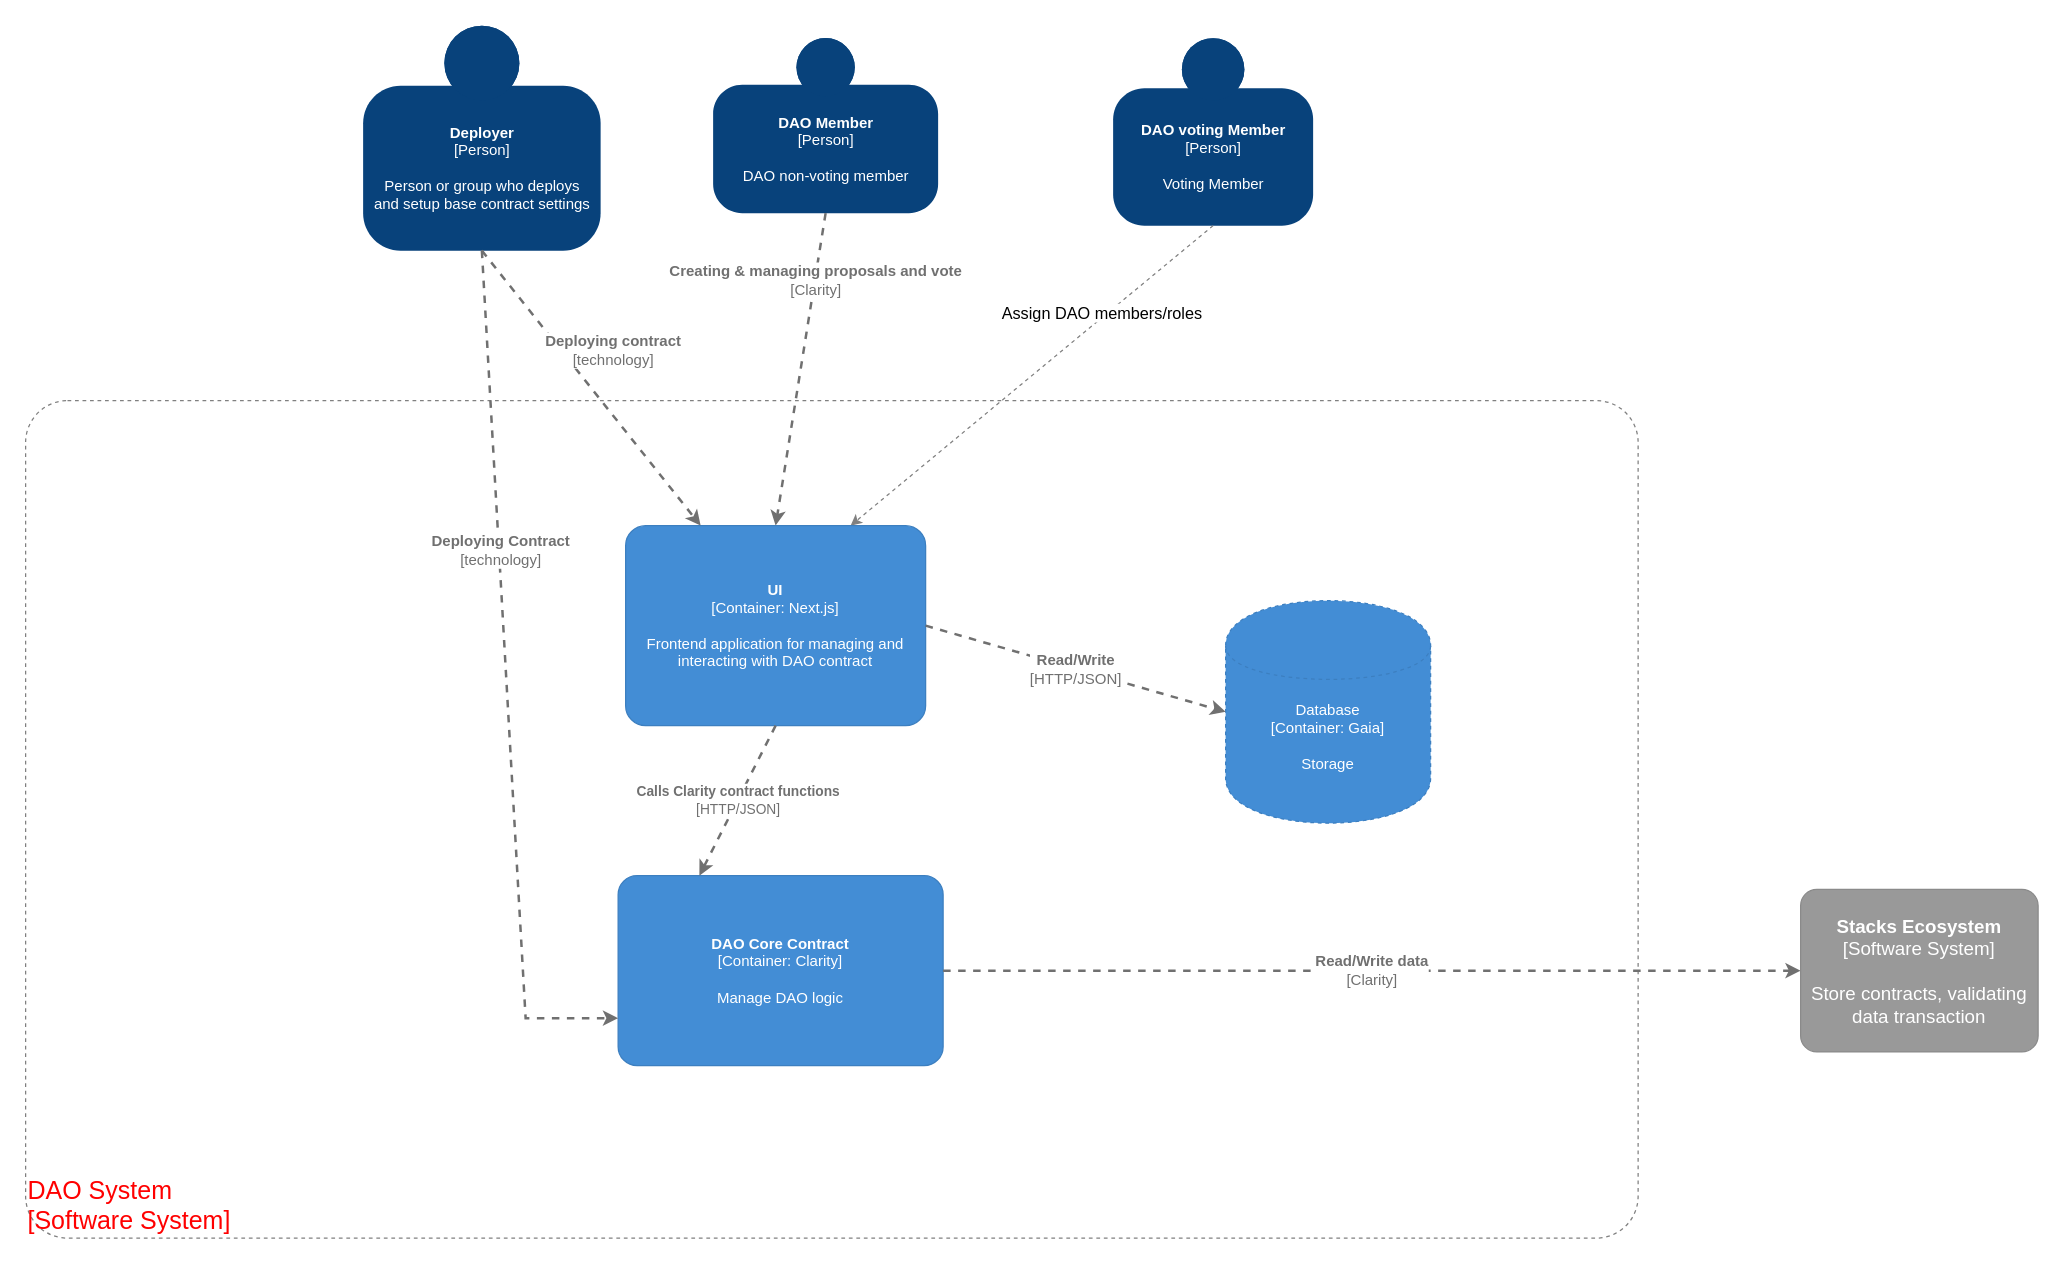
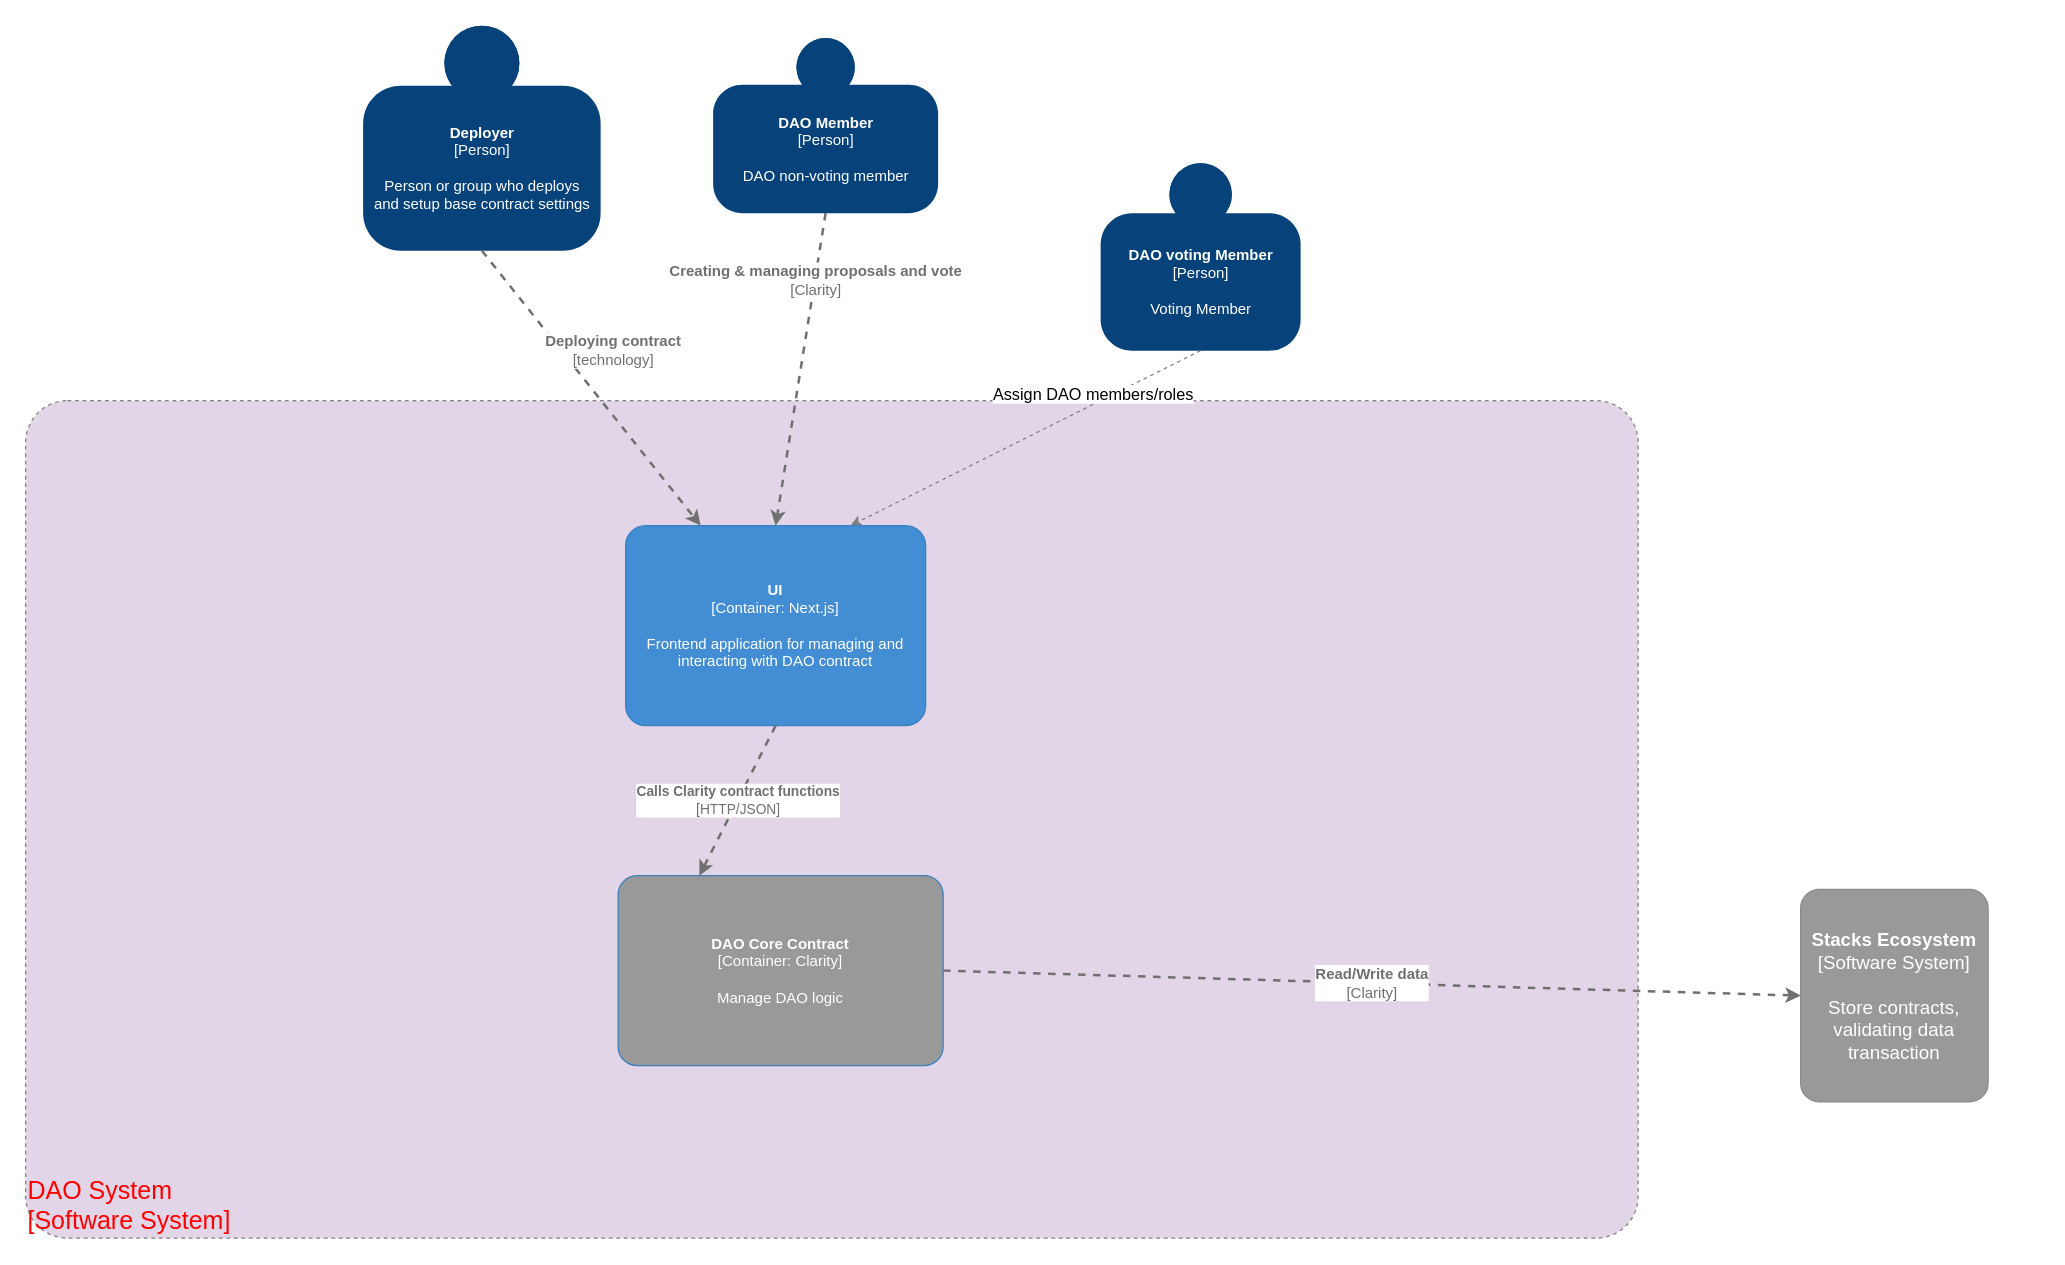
node "DAO voting Member [Person] Voting Member": moved (1213, 132) -> (1201, 257)
edge "UI [Container: Next.js] Frontend application for managing and interacting with DAO contract" -> "Database [Container: Gaia] Storage": removed, label "Read/Write [HTTP/JSON]"
node "Database [Container: Gaia] Storage": removed
edge "Deployer [Person] Person or group who deploys and setup base contract settings" -> "DAO Core Contract [Container: Clarity] Manage DAO logic": removed, label "Deploying Contract [technology]"
node "DAO System [Software System]": fillcolor #ffffff -> #e1d5e7
node "DAO Core Contract [Container: Clarity] Manage DAO logic": fillcolor #438dd5 -> #999999
node "Stacks Ecosystem [Software System] Store contracts, validating data transaction": size 238x163 -> 188x213
